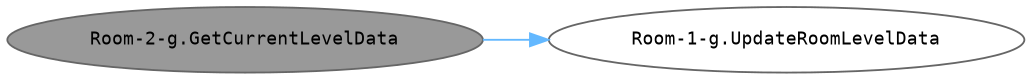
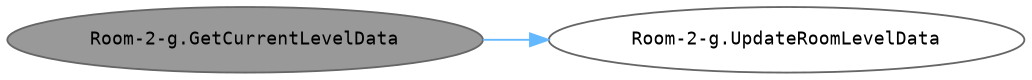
node "Room-1-g.UpdateRoomLevelData": label "Room-1-g.UpdateRoomLevelData" -> "Room-2-g.UpdateRoomLevelData"
